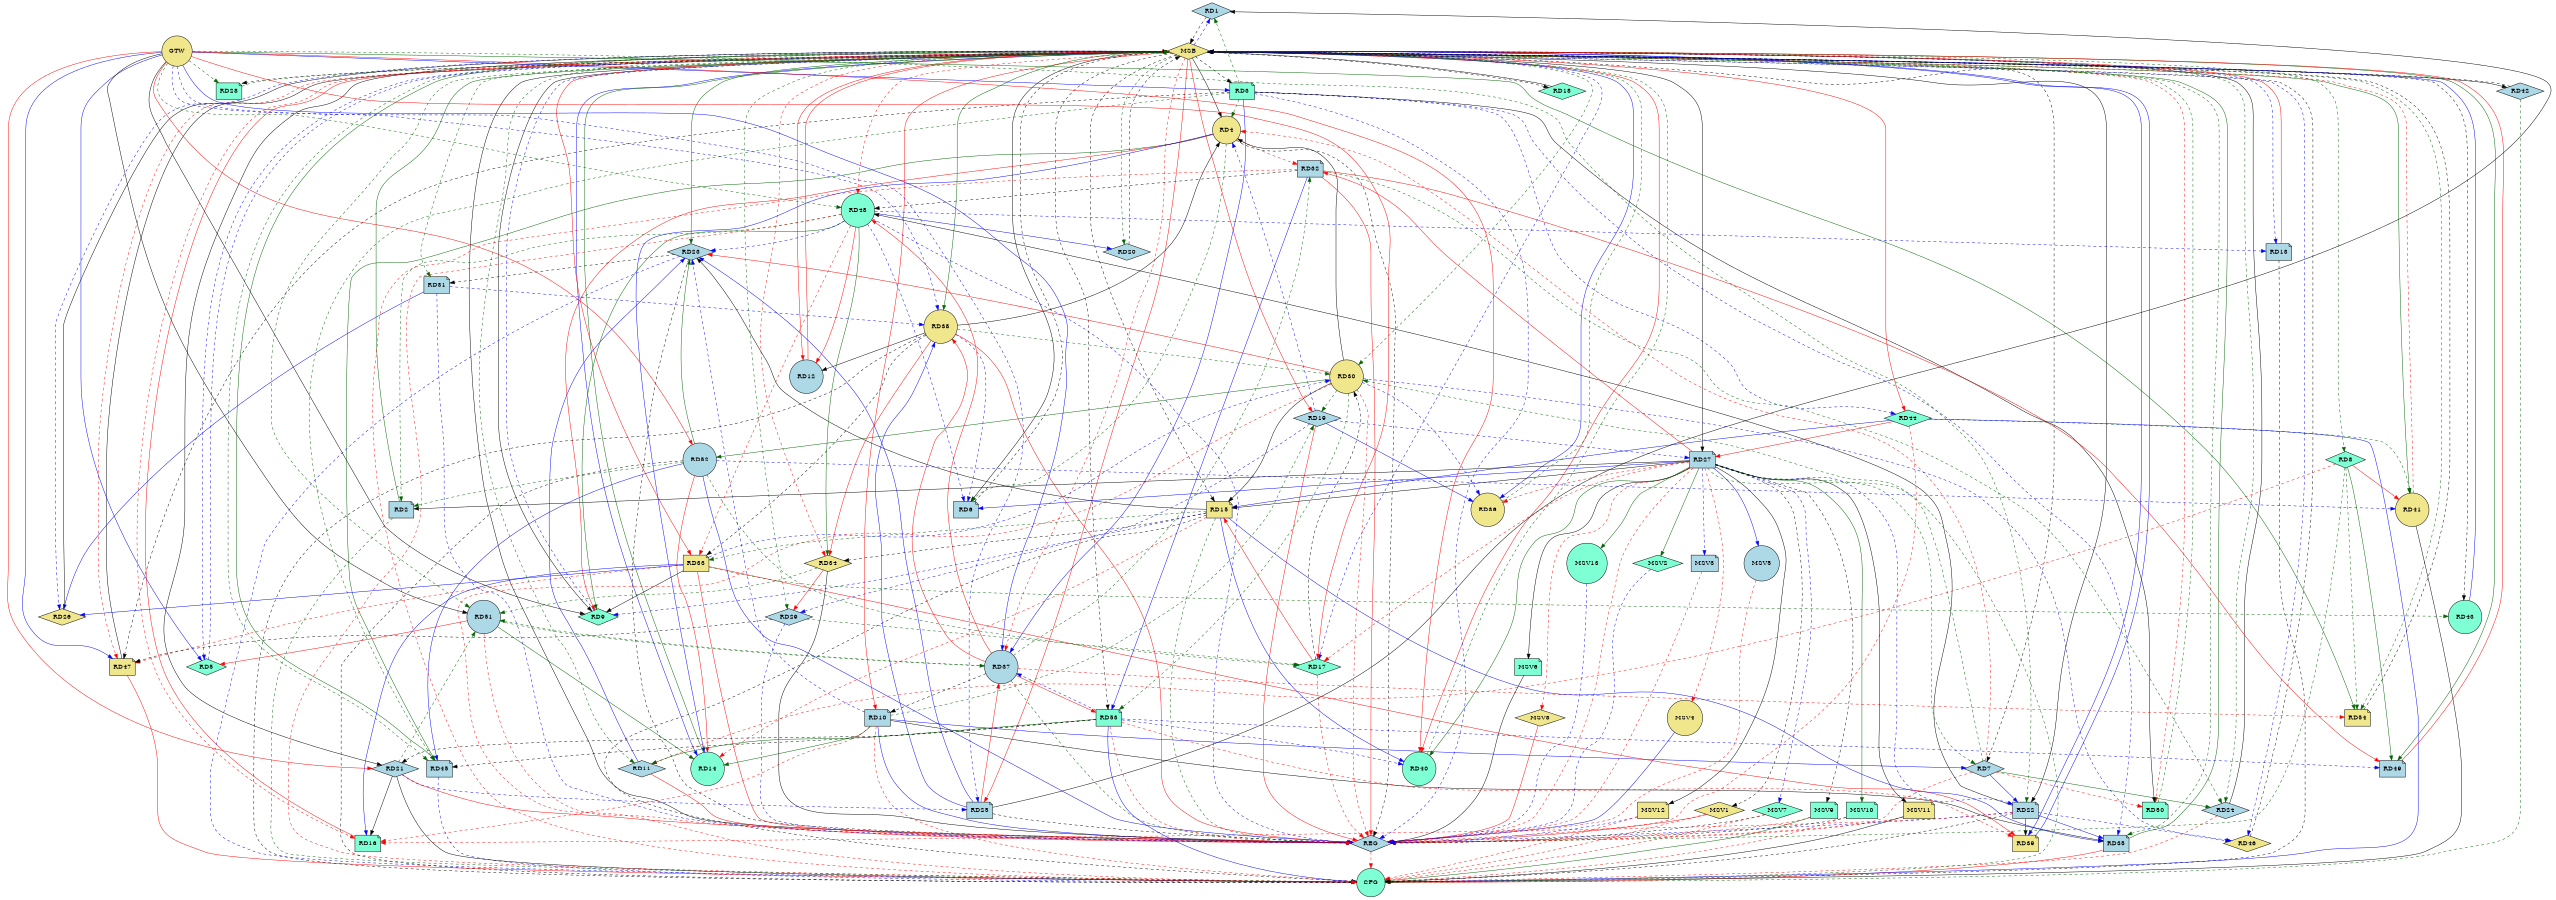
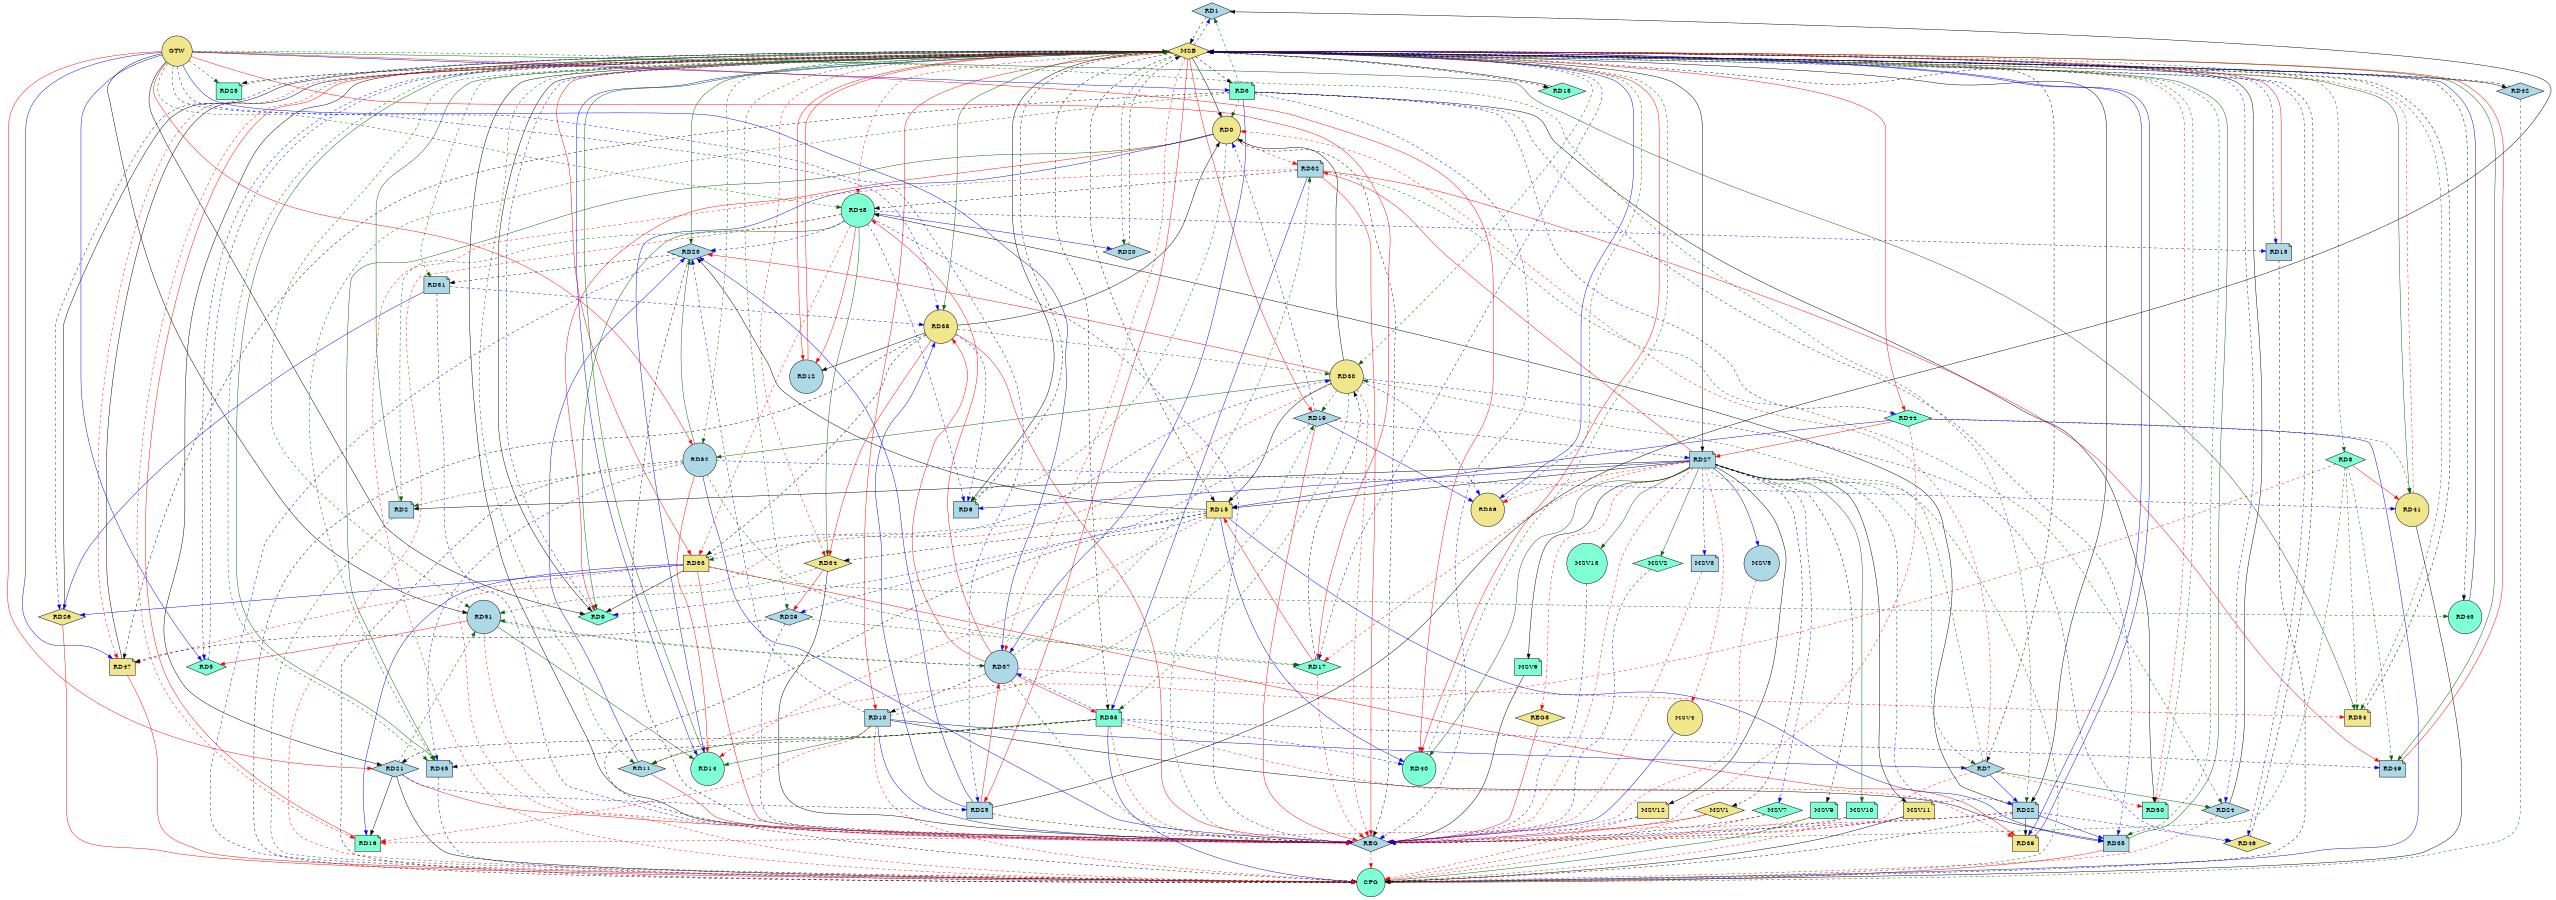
edge "MSB" -> "RD52": added
edge "MSB" -> "RD24": color darkgreen -> blue
node "RD4": label "RD4" -> "RD0"
edge "RD52" -> "RD45": style solid -> dashed
edge "RD8" -> "RD49": style solid -> dashed
node "MSV8": label "MSV8" -> "REG8"
edge "RD26" -> "CFG": added
